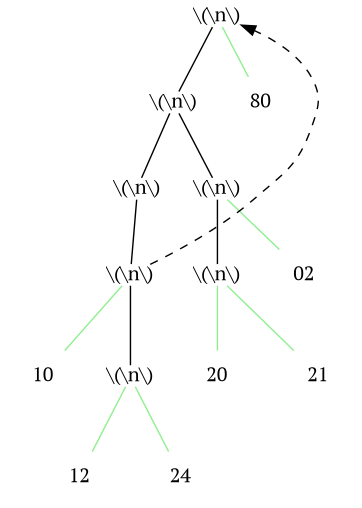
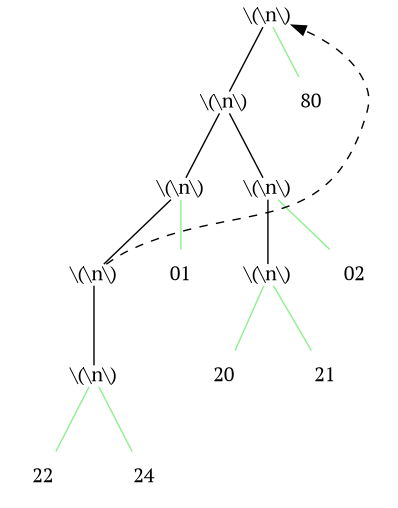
node "01": added
node "10": removed
node "12": label "12" -> "22"
